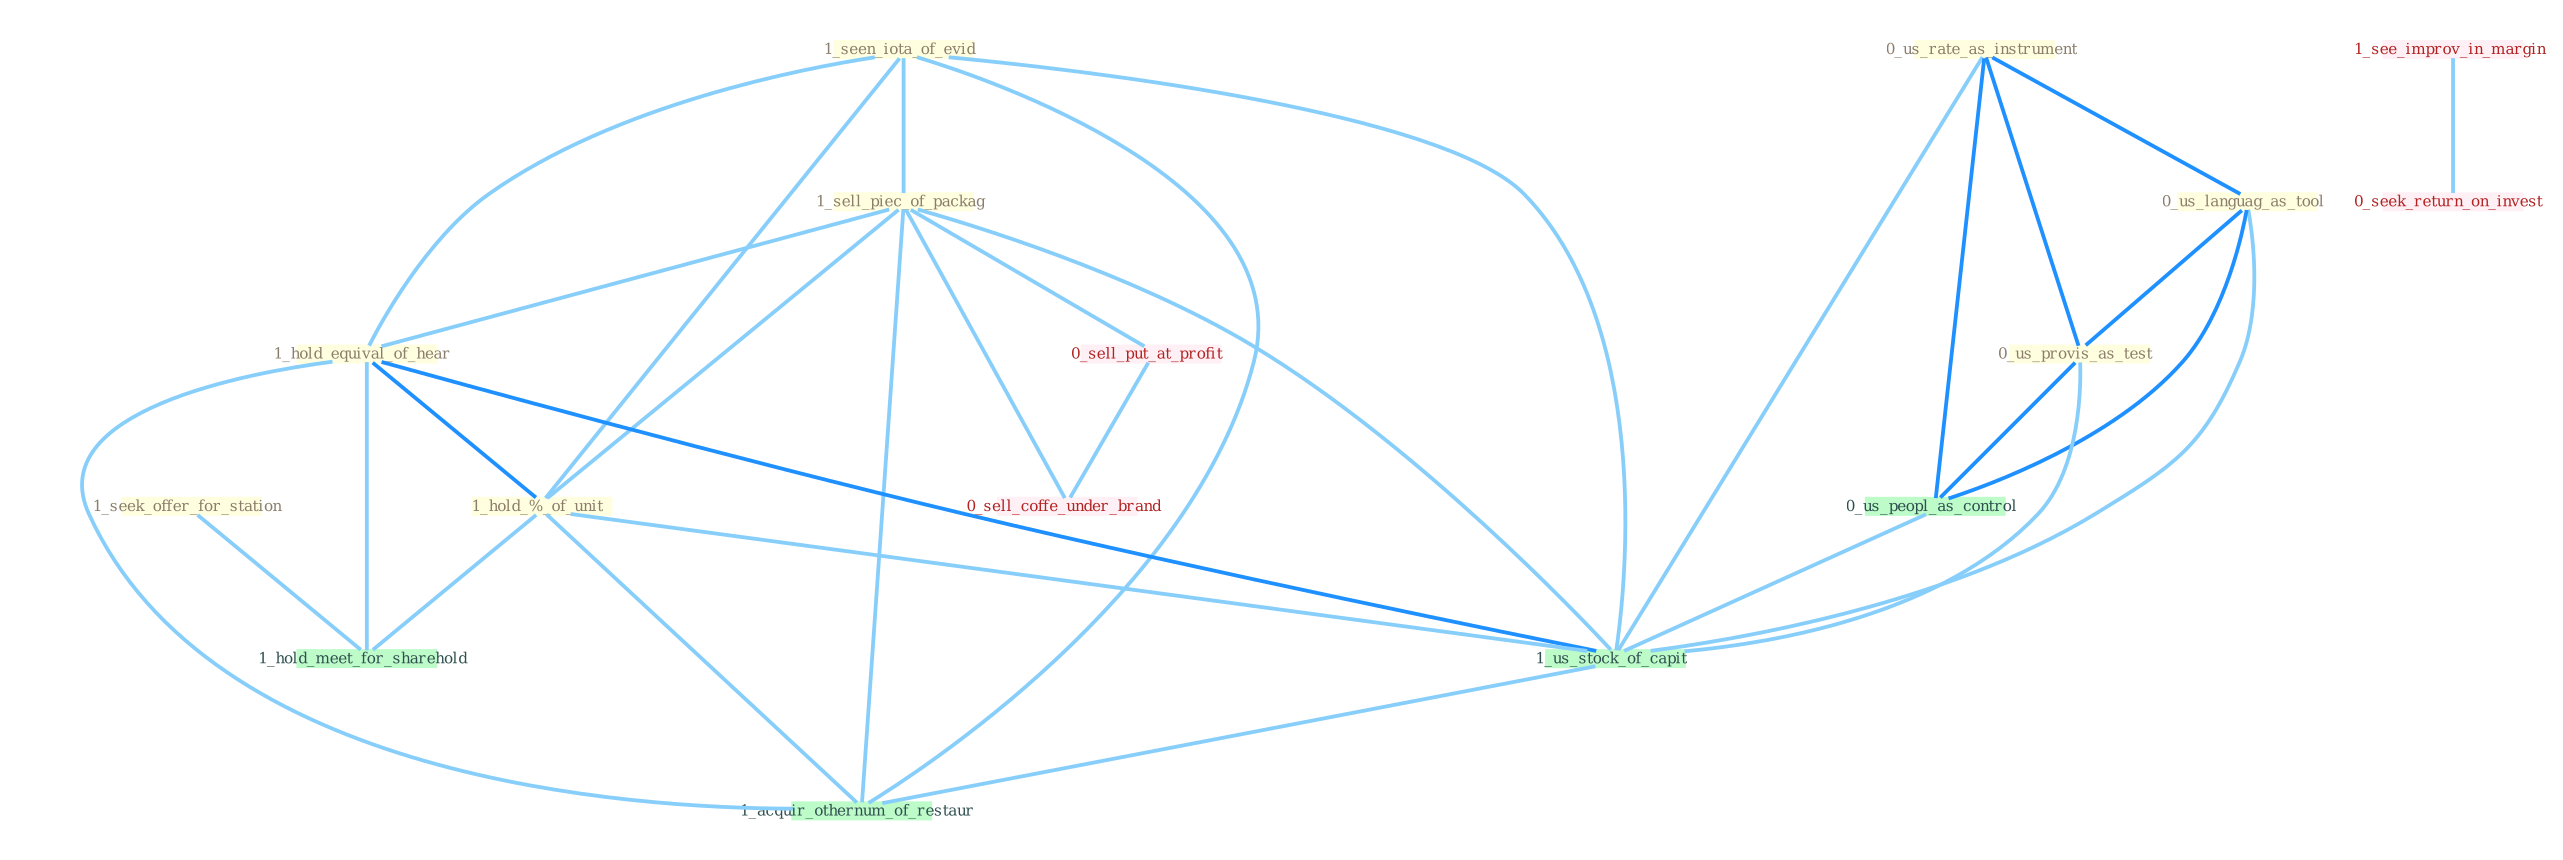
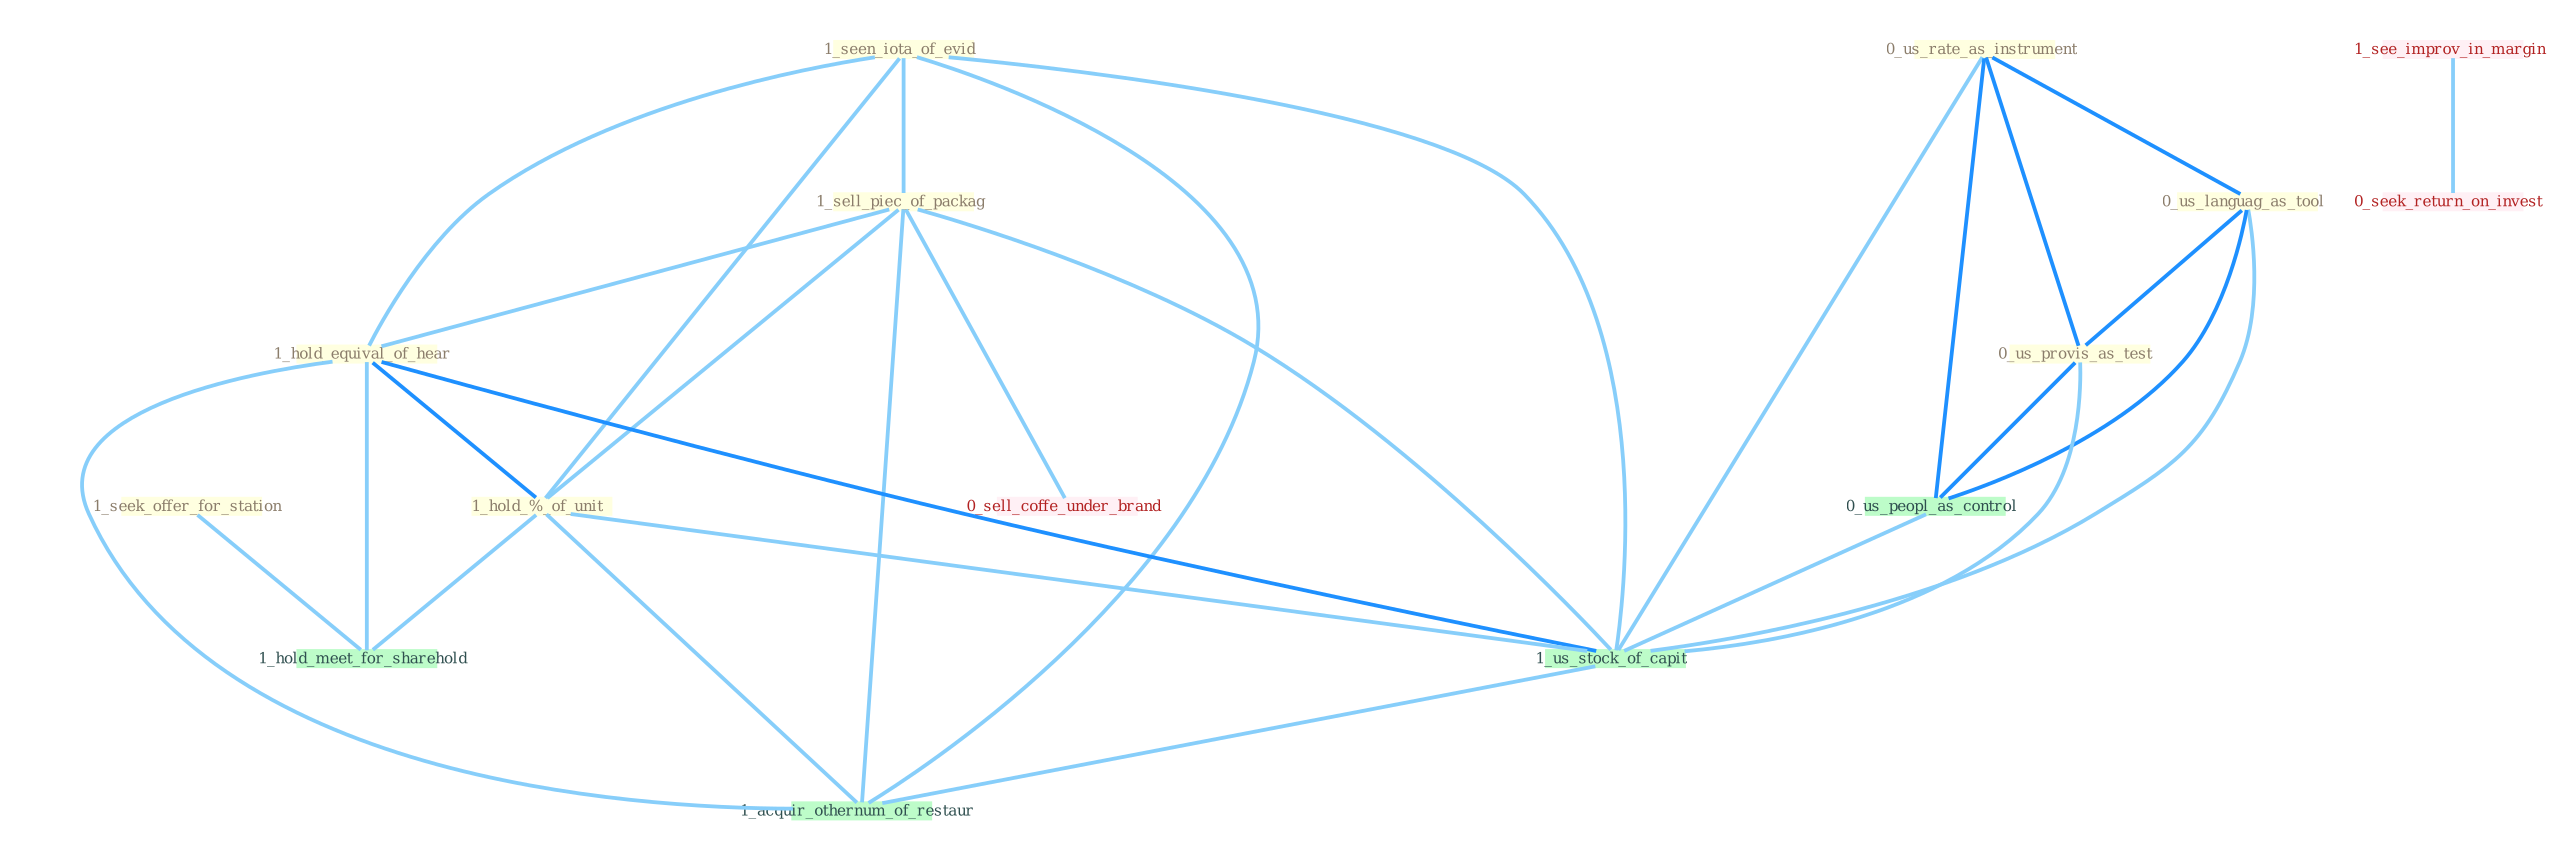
node "0_sell_put_at_profit": removed
